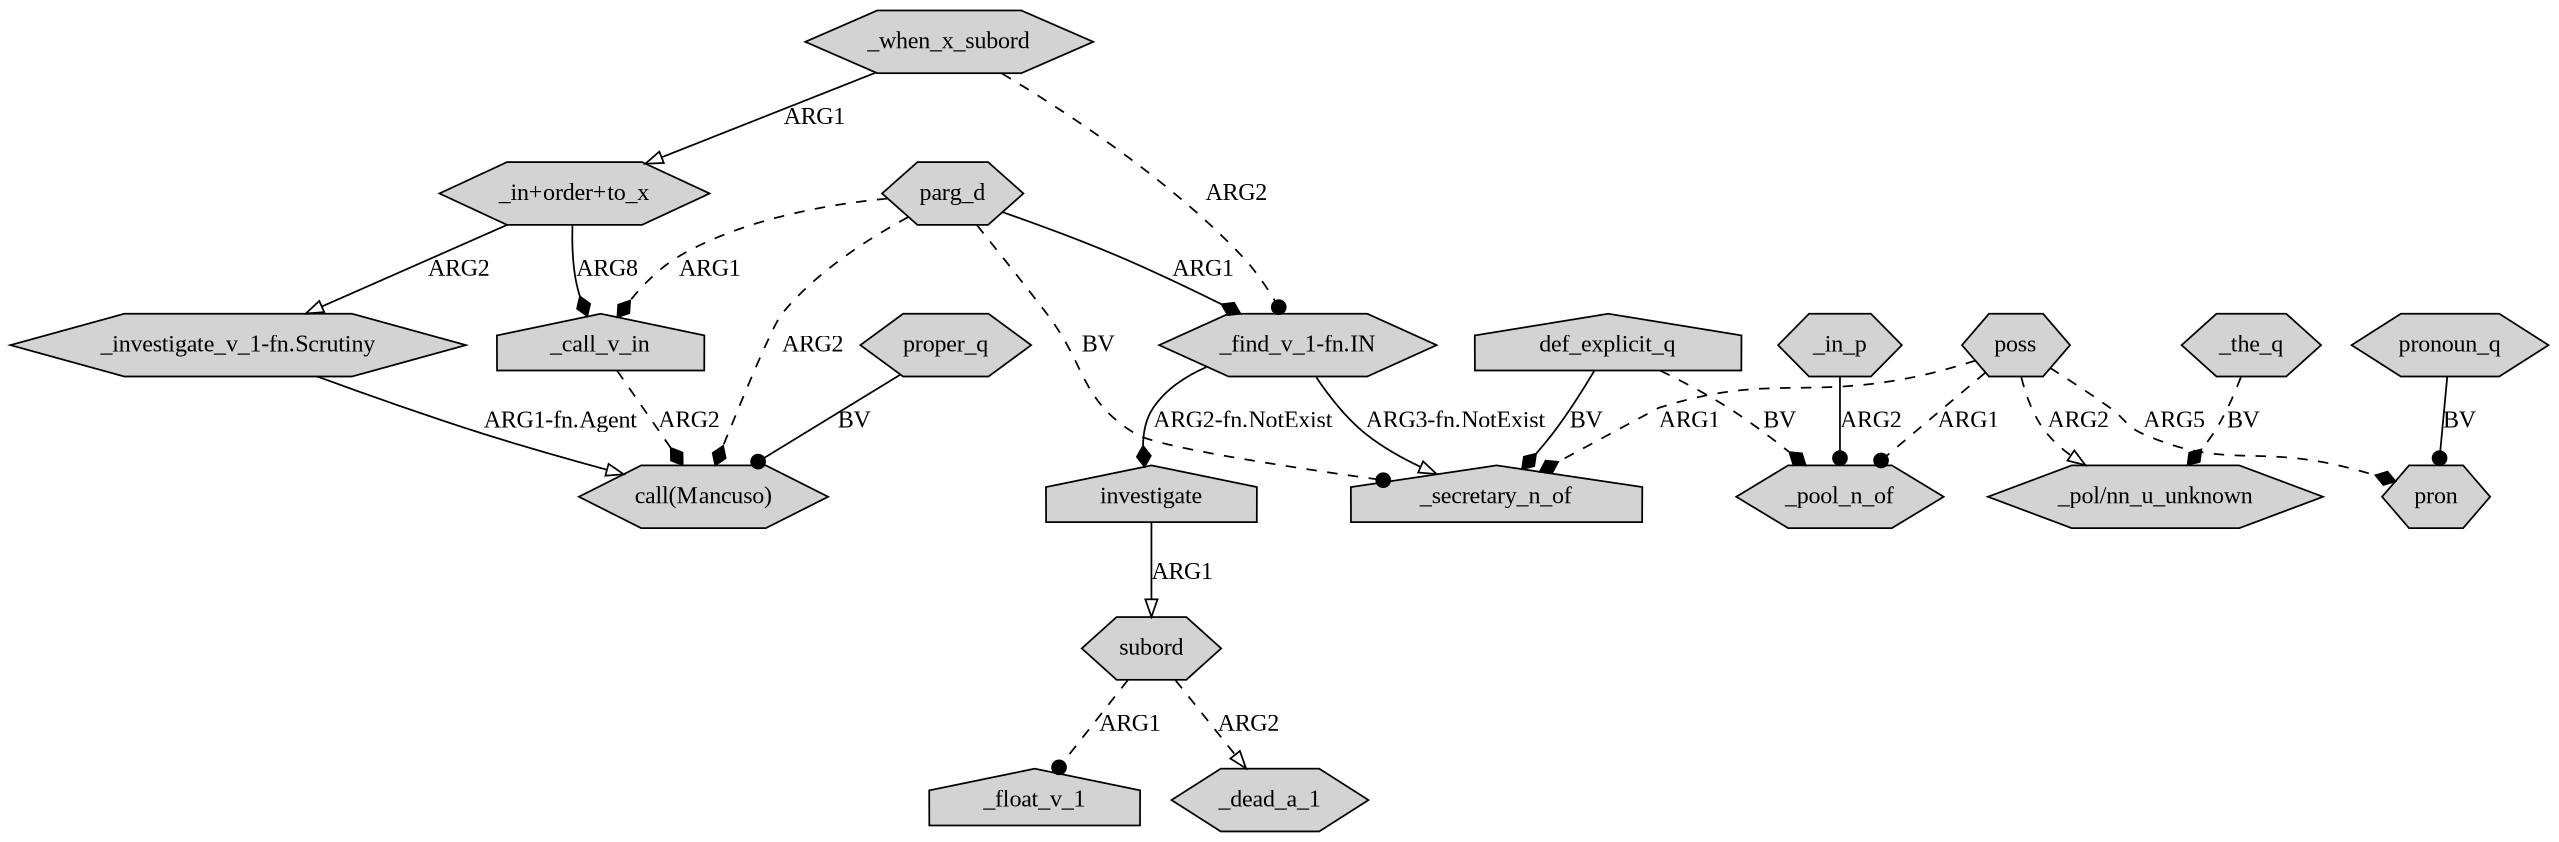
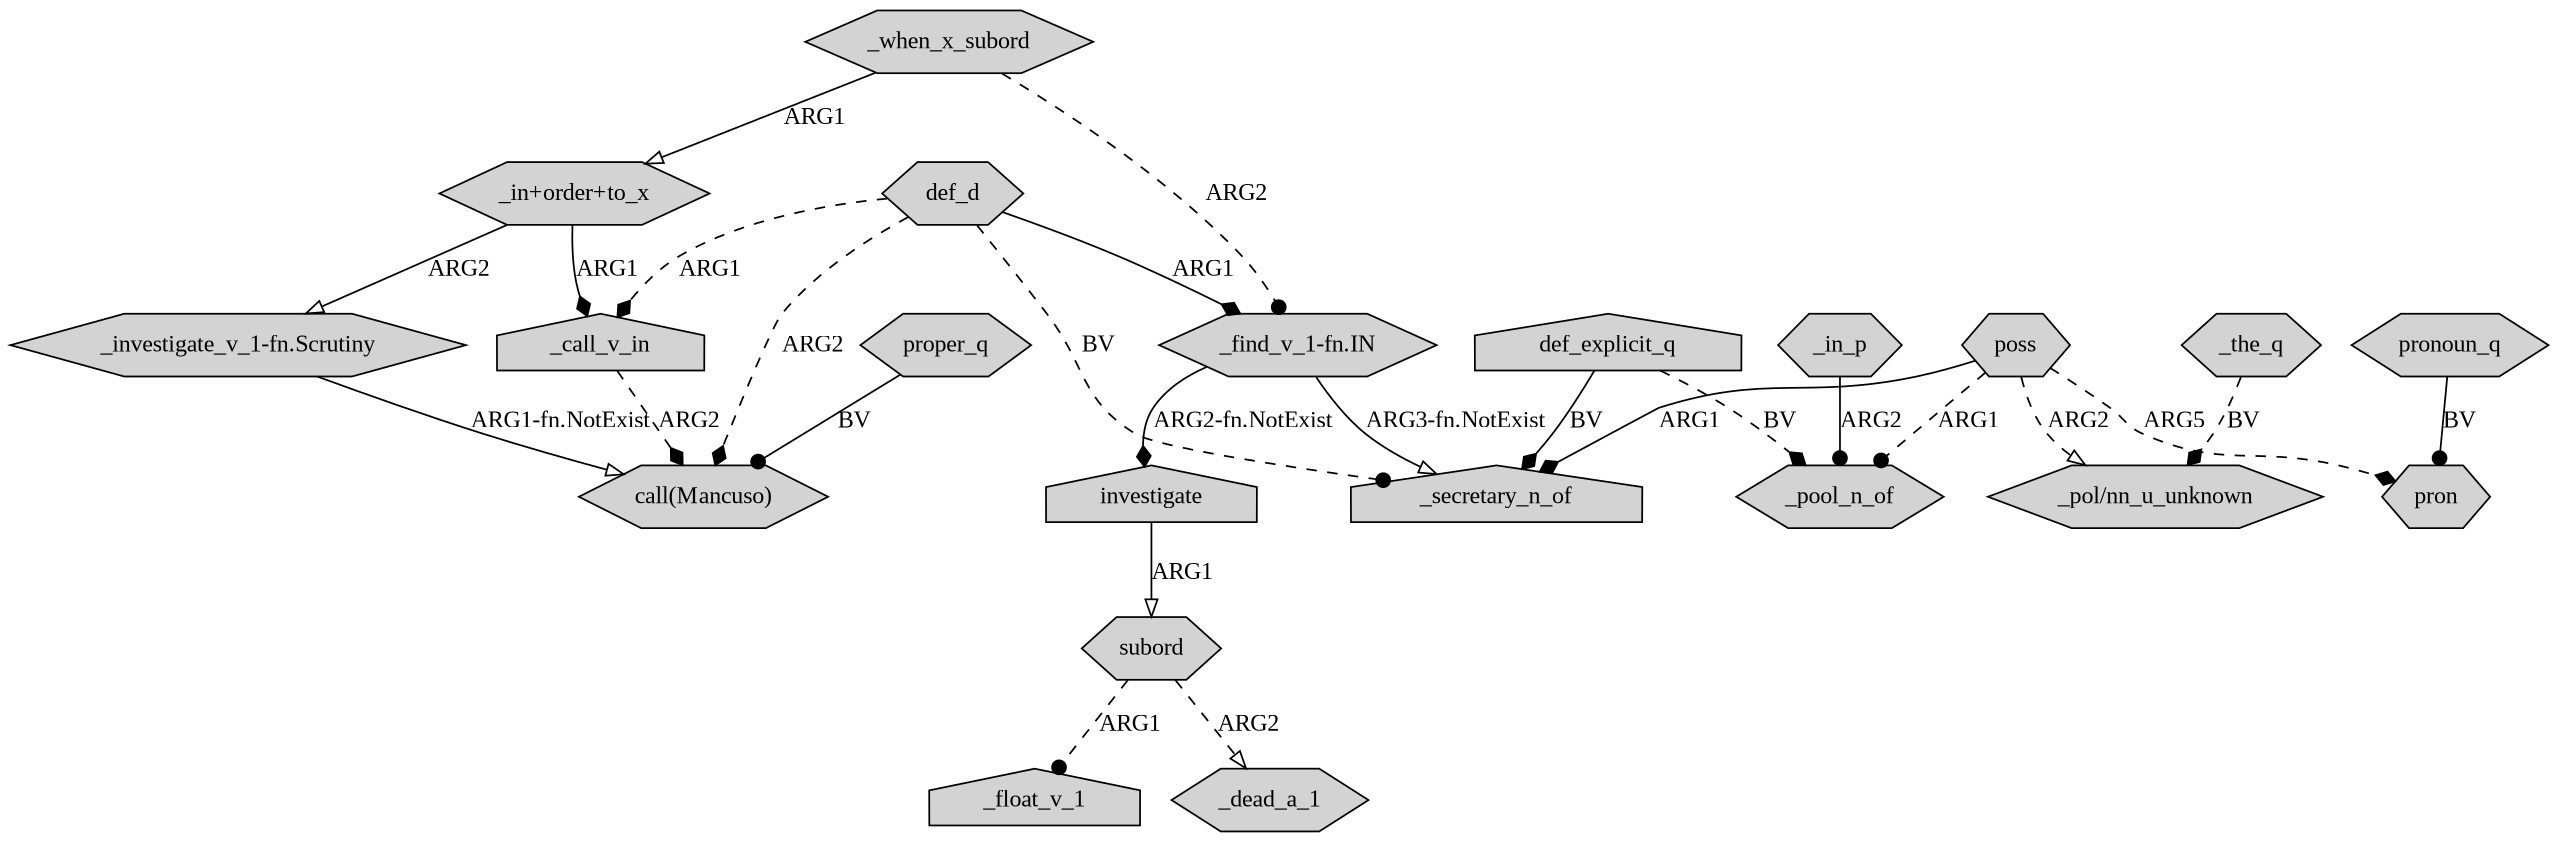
node "parg_d": label "parg_d" -> "def_d"
edge "_in+order+to_x" -> "_call_v_in": label "ARG8" -> "ARG1"
edge "poss" -> "_secretary_n_of": style dashed -> solid
edge "_investigate_v_1-fn.Scrutiny" -> "call(Mancuso)": label "ARG1-fn.Agent" -> "ARG1-fn.NotExist"
